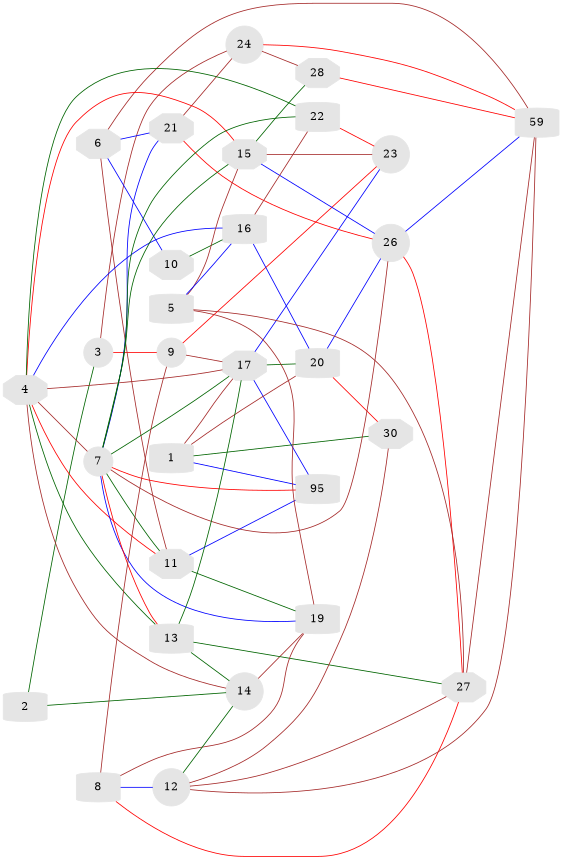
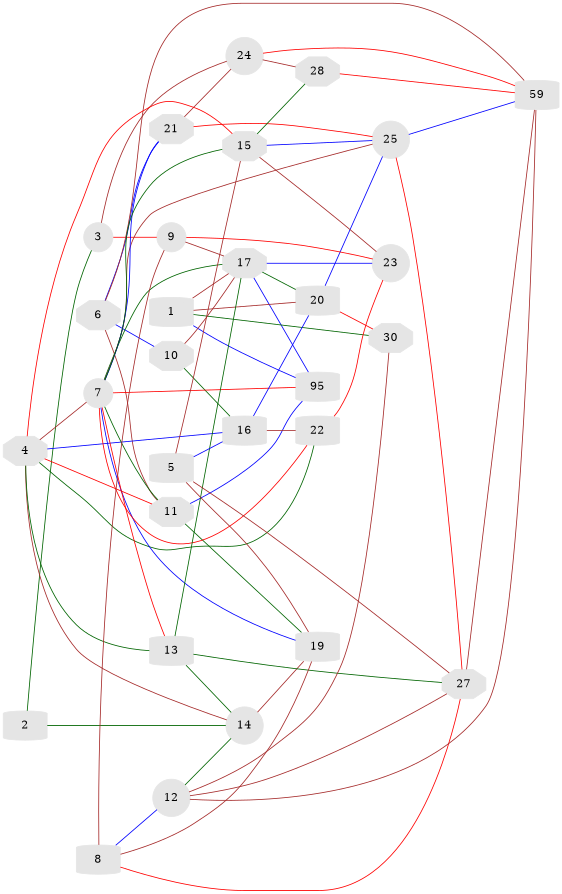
edge "22" -- "7": color darkgreen -> red
node "26": label "26" -> "25"
edge "17" -- "4": now "17" -- "10"
